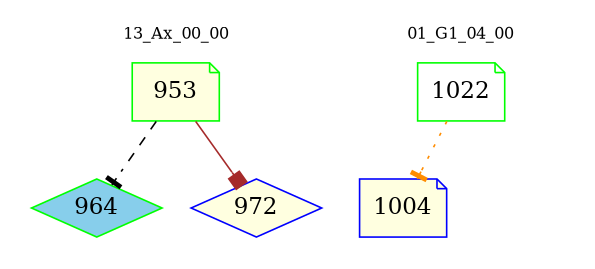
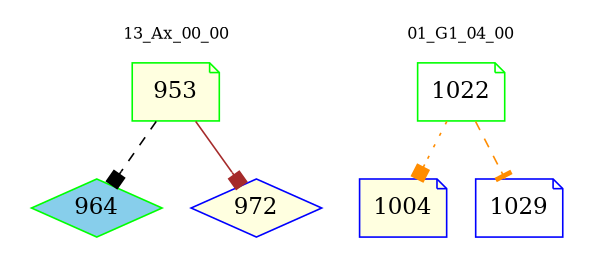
edge "953" -> "964": arrowhead tee -> box
edge "1022" -> "1004": arrowhead tee -> box
node "1029": added
